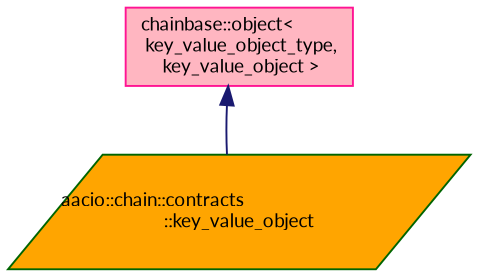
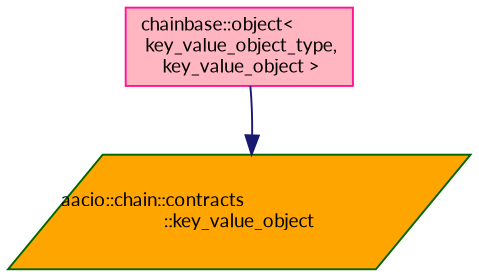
edge "aacio::chain::contracts ::key_value_object" -> "chainbase::object< key_value_object_type, key_value_object >": reversed
